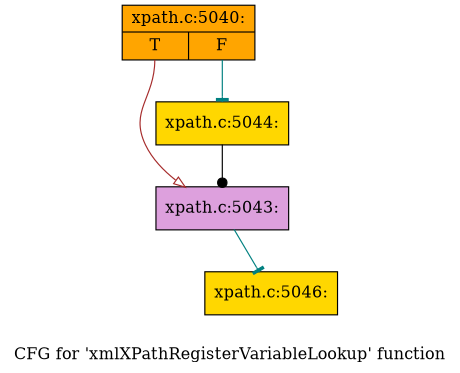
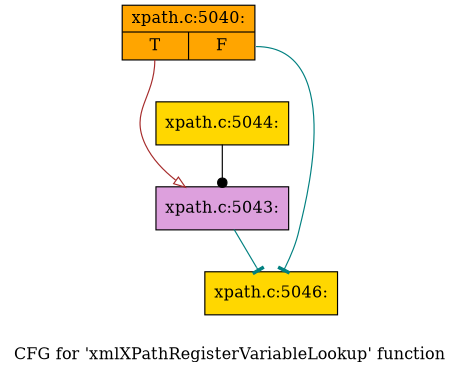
edge "xpath.c:5040:" -> "xpath.c:5044:": now "xpath.c:5040:" -> "xpath.c:5046:"
